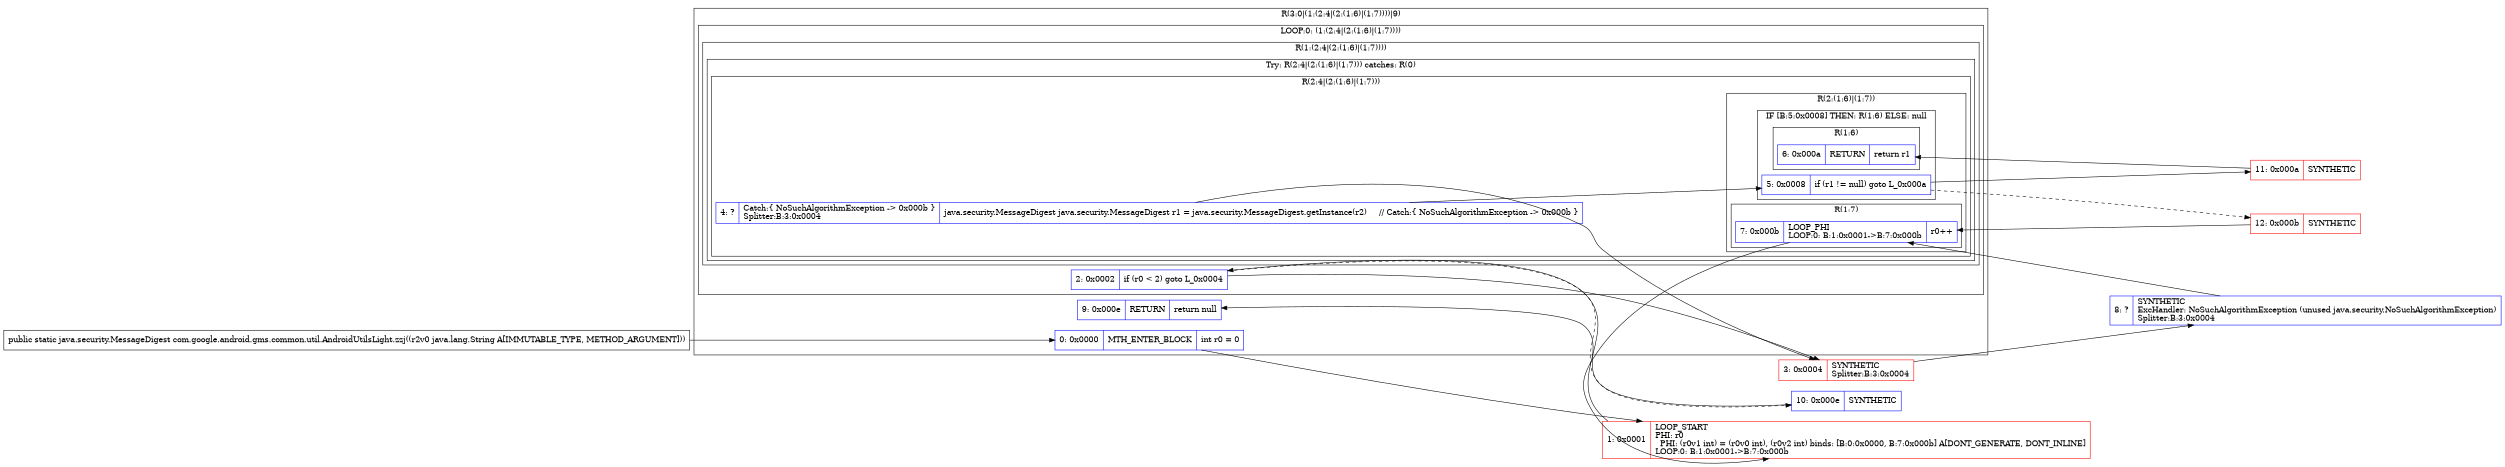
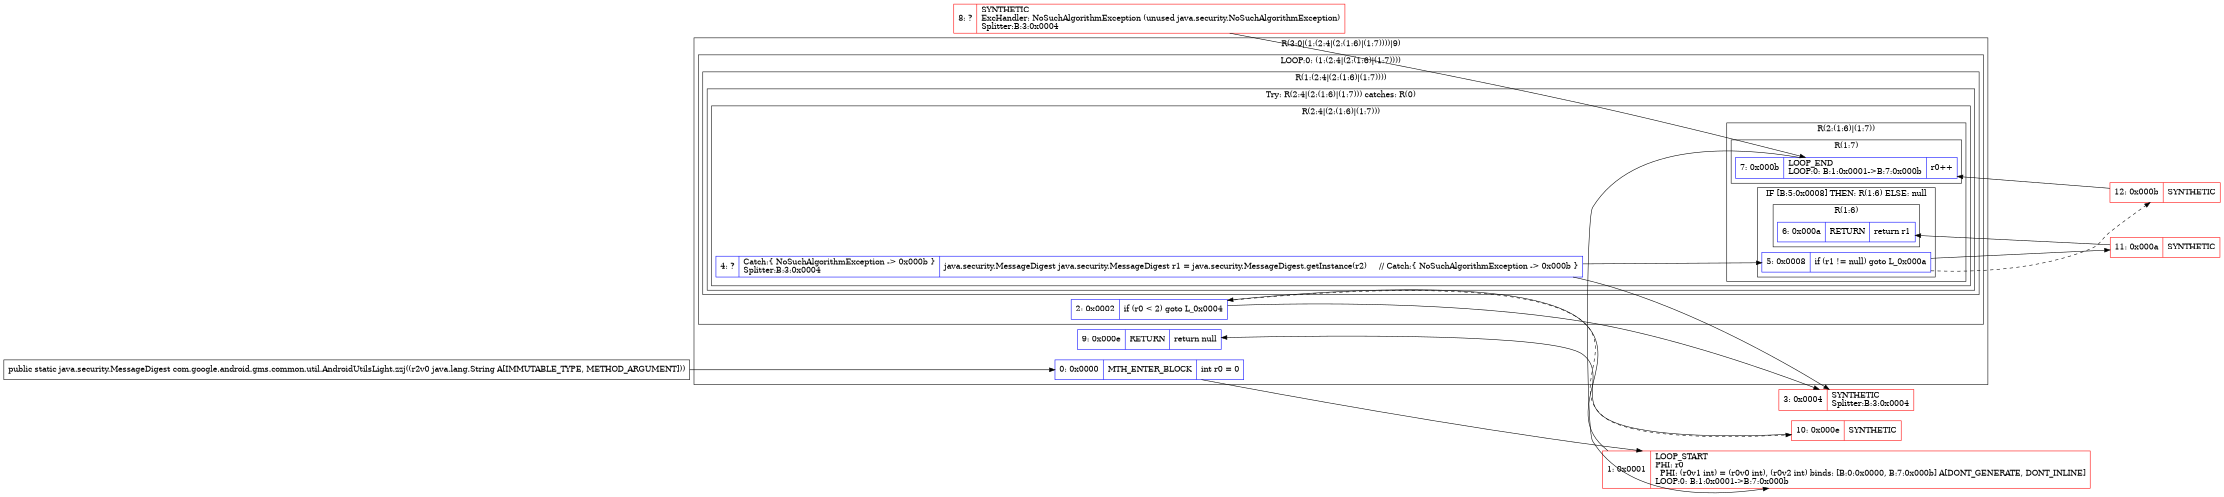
node "7: 0x000b": text "LOOP_PHI" -> "LOOP_END"
node "8: ?": color blue -> red
edge "3: 0x0004" -> "8: ?": removed
node "10: 0x000e": color blue -> red
